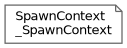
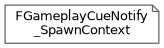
node "SpawnContext _SpawnContext": label "SpawnContext _SpawnContext" -> "FGameplayCueNotify _SpawnContext"
